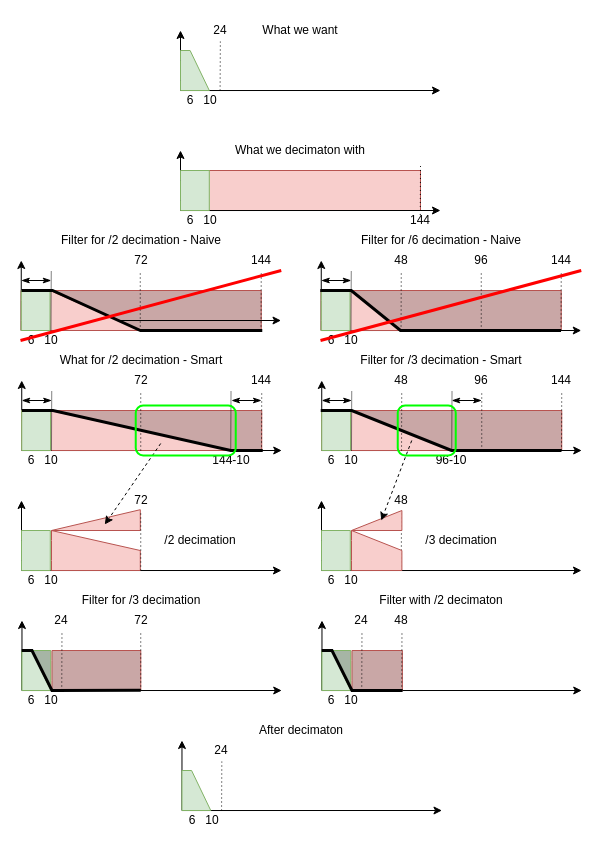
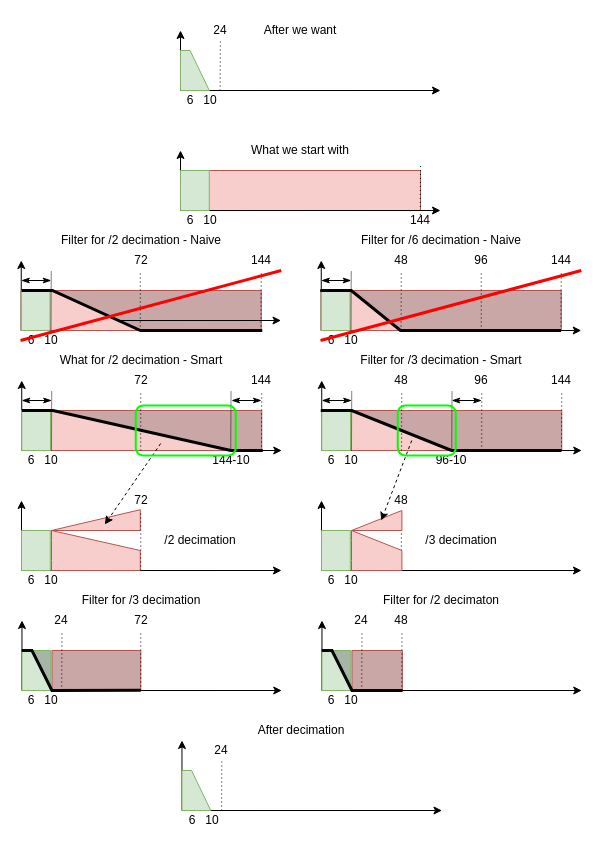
node "What we want": label "What we want" -> "After we want"
node "What we decimaton with": label "What we decimaton with" -> "What we start with"
node "Filter with /2 decimaton": label "Filter with /2 decimaton" -> "Filter for /2 decimaton"
node "After decimaton": label "After decimaton" -> "After decimation"
